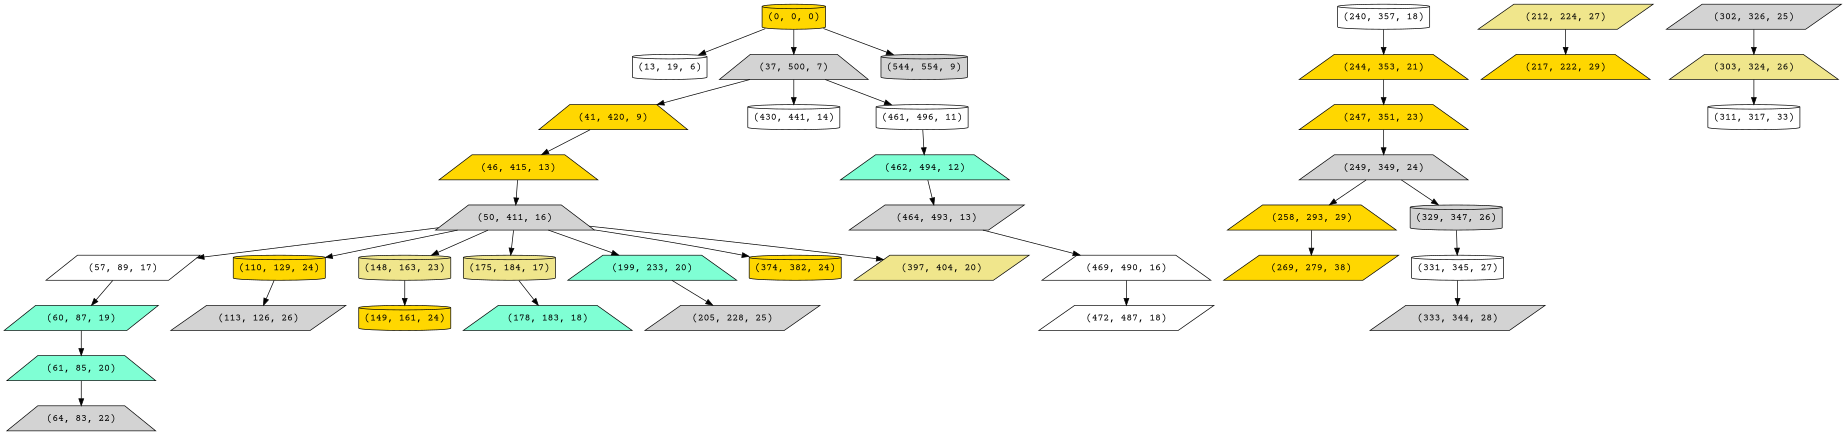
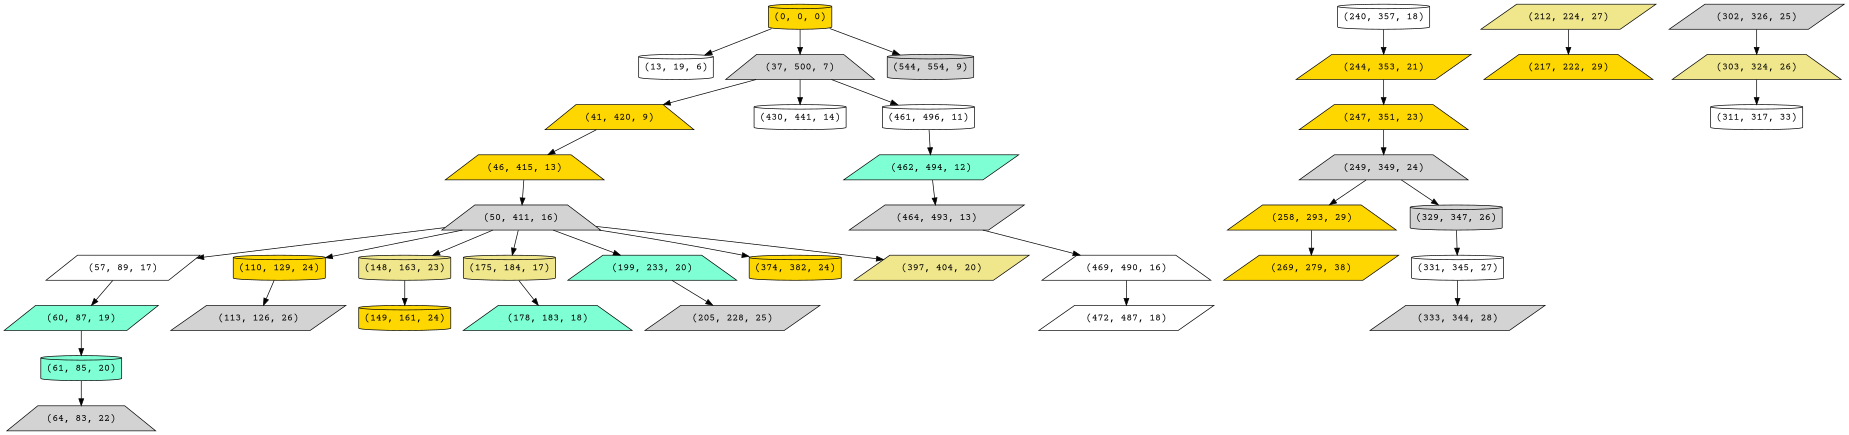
node "(244, 353, 21)": shape trapezium -> parallelogram
node "(462, 494, 12)": shape trapezium -> parallelogram
node "(61, 85, 20)": shape trapezium -> cylinder
